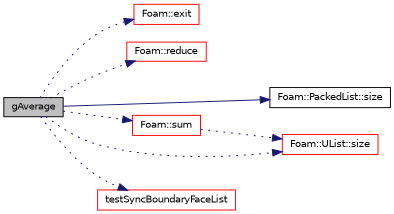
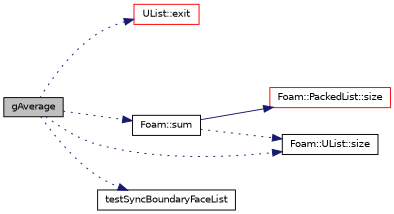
node "Foam::exit": label "Foam::exit" -> "UList::exit"
node "Foam::reduce": removed
node "Foam::PackedList::size": color black -> red
edge "gAverage" -> "Foam::PackedList::size": now "Foam::sum" -> "Foam::PackedList::size"
node "Foam::sum": color red -> black
node "Foam::UList::size": color red -> black
node "testSyncBoundaryFaceList": color red -> black
